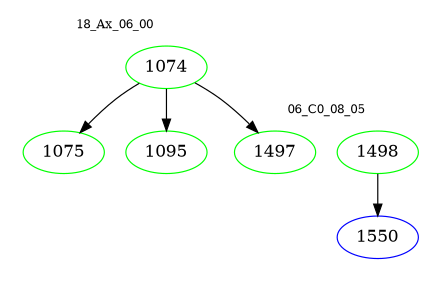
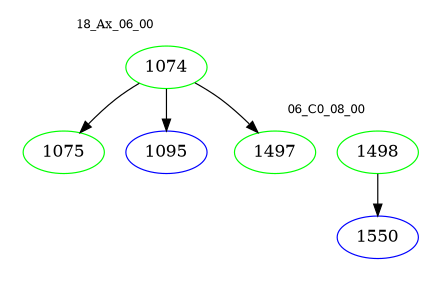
cluster "06_C0_08_05": label "06_C0_08_05" -> "06_C0_08_00"
node "1095": color green -> blue
